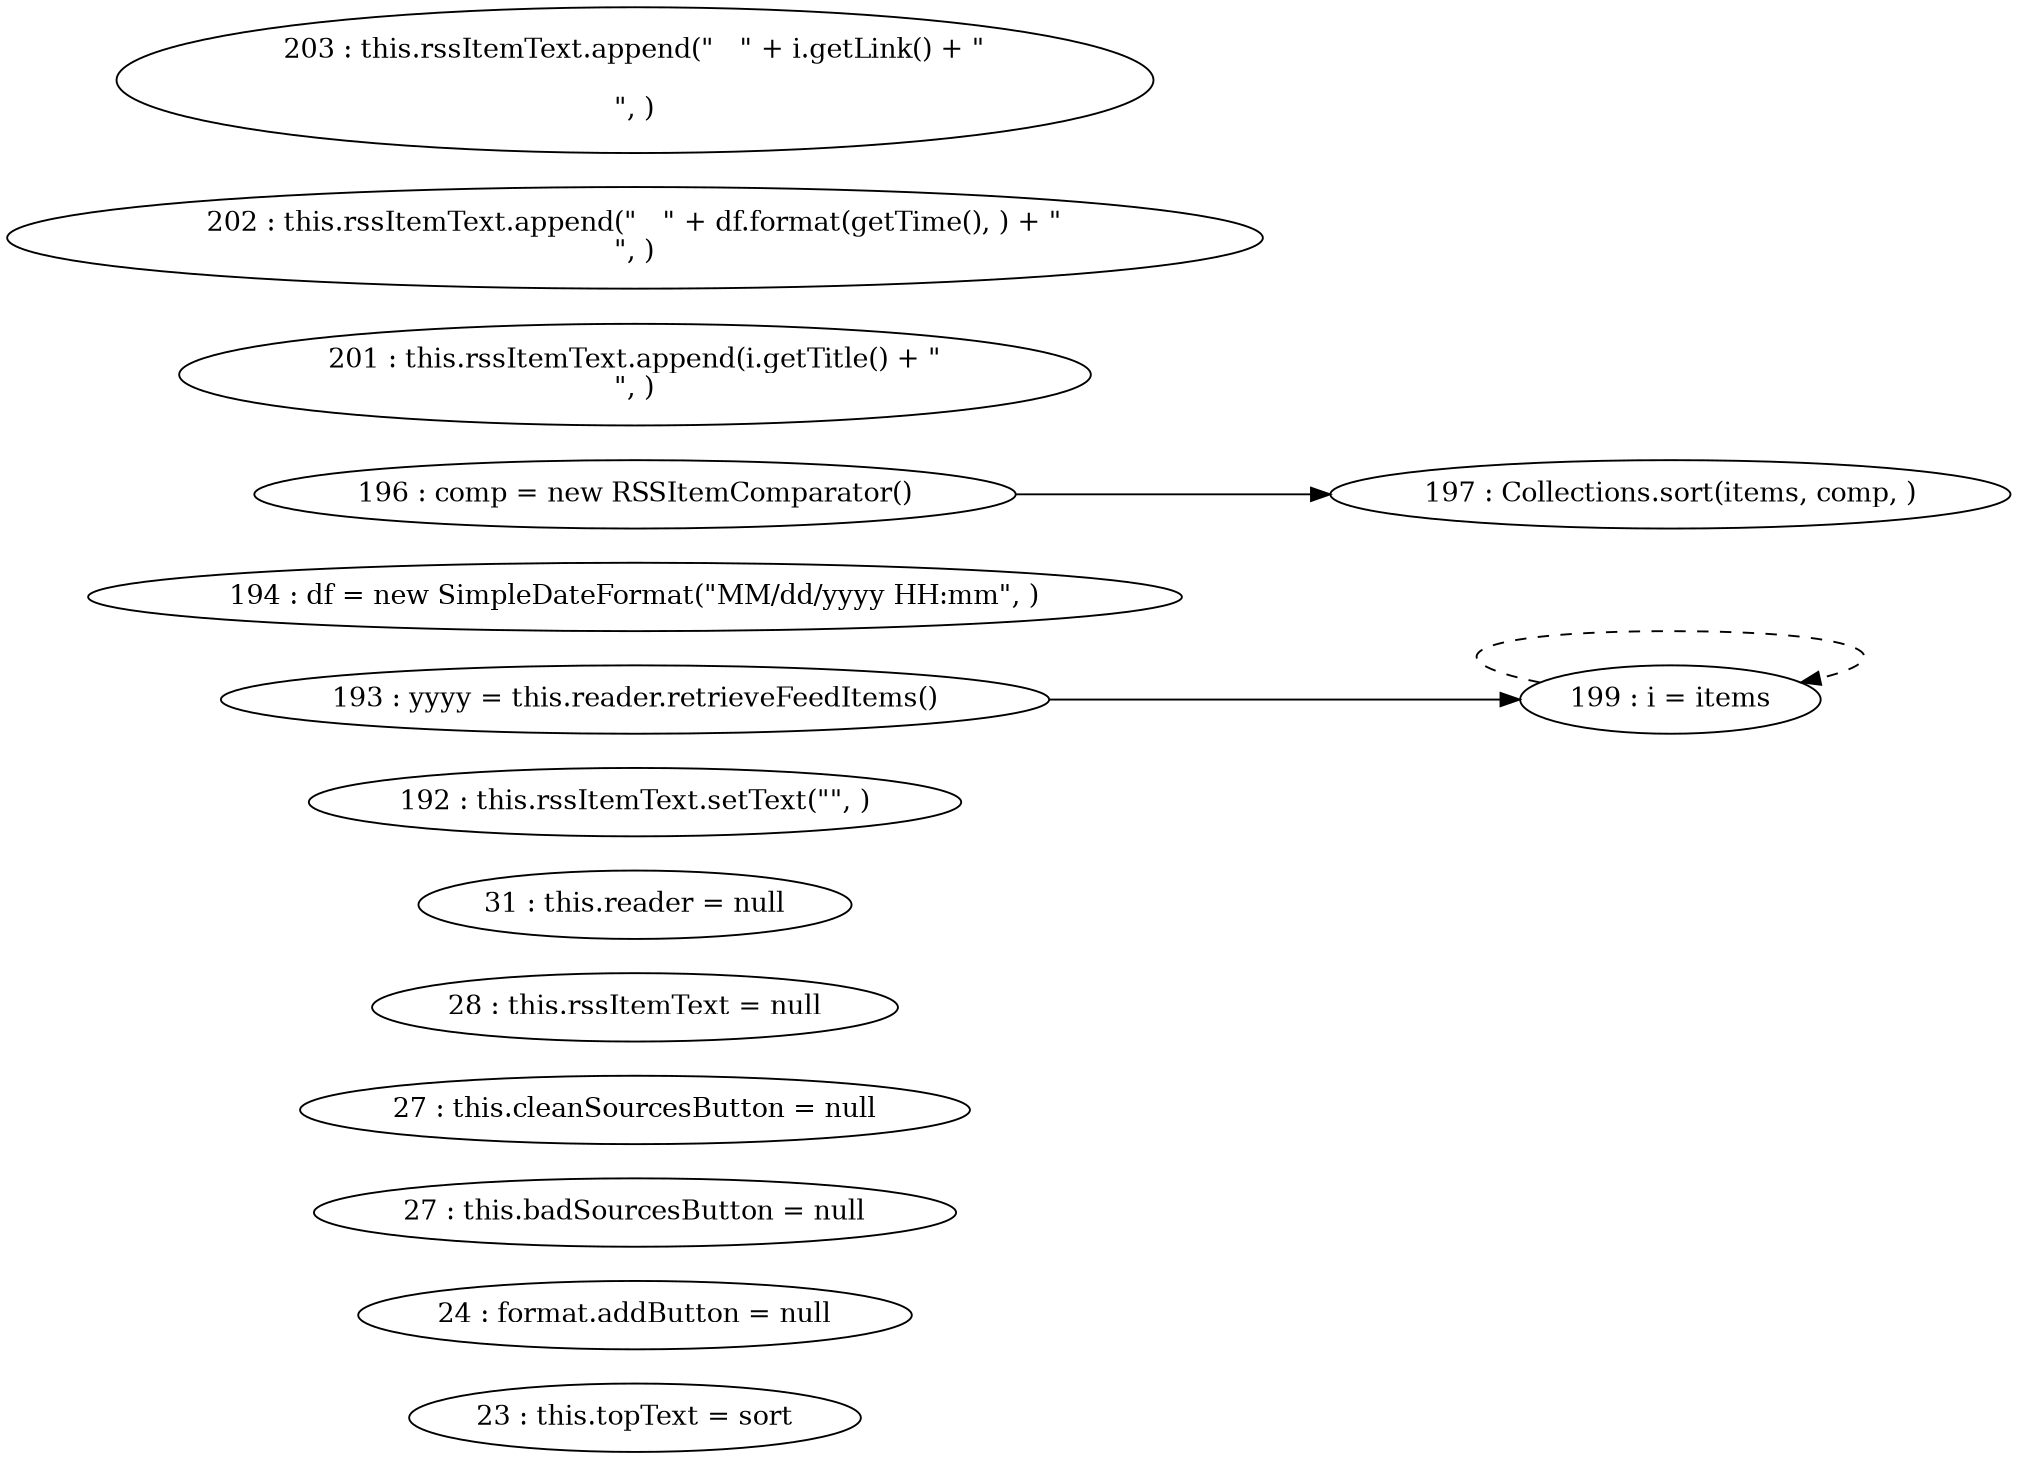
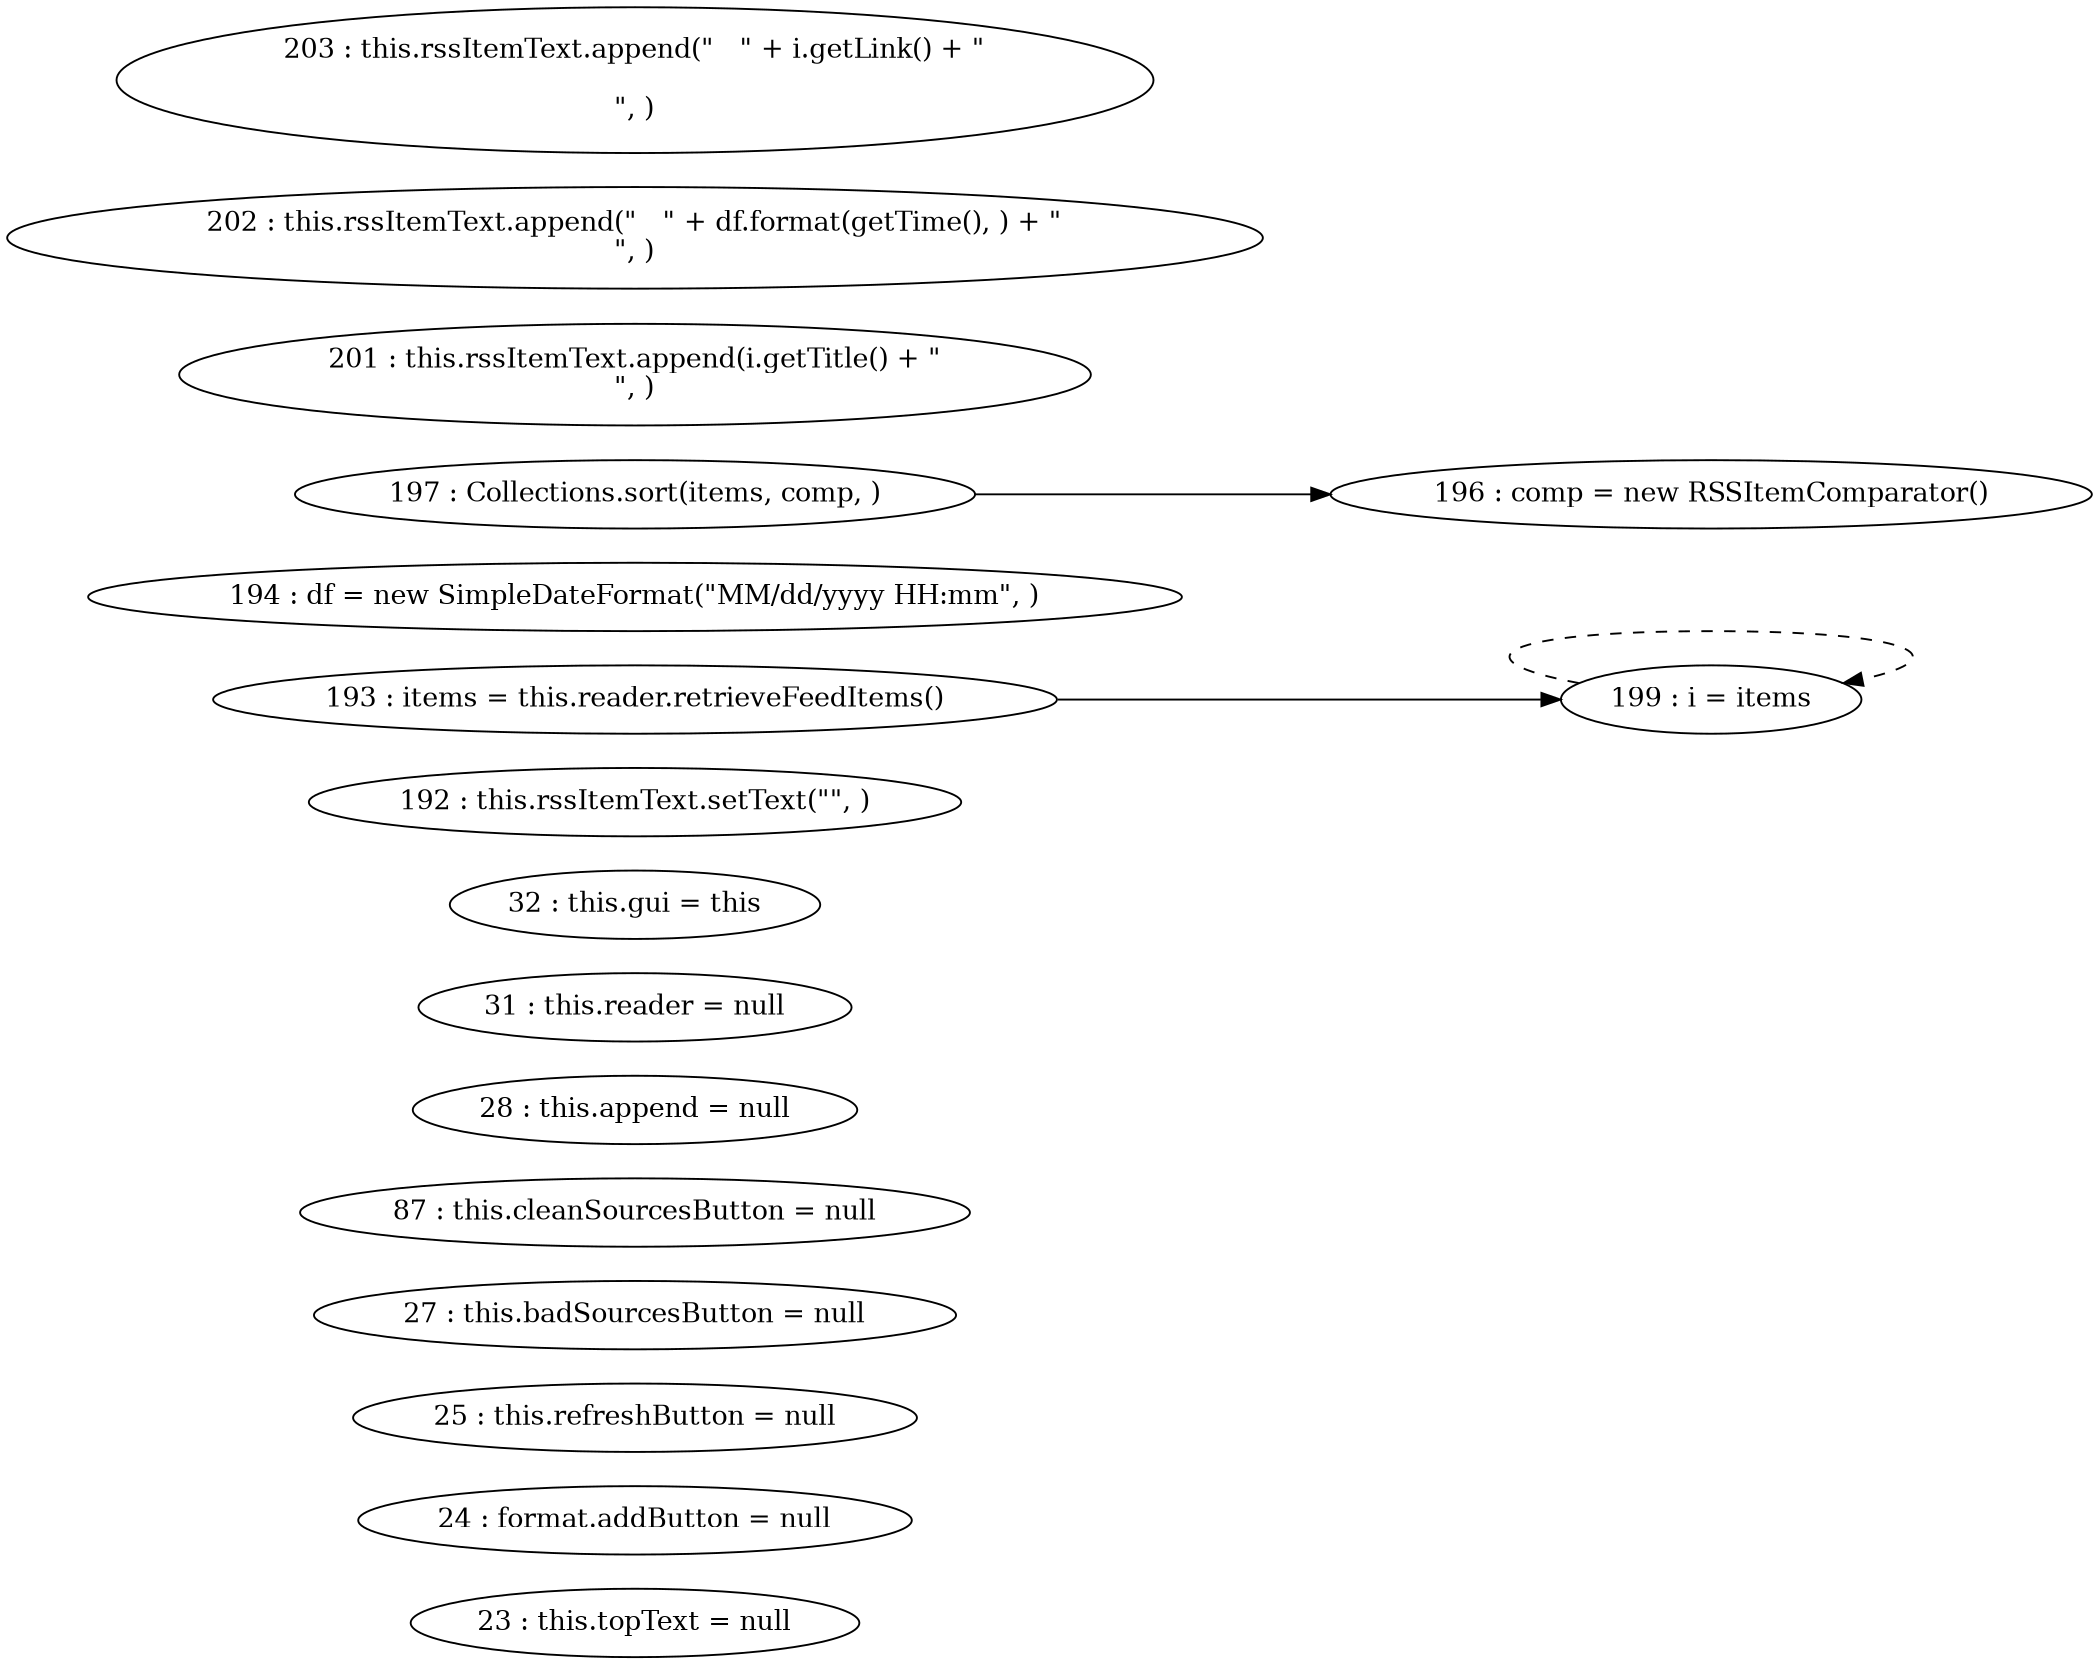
edge "196 : comp = new RSSItemComparator()" -> "197 : Collections.sort(items, comp, )": reversed
node "193 : yyyy = this.reader.retrieveFeedItems()": label "193 : yyyy = this.reader.retrieveFeedItems()" -> "193 : items = this.reader.retrieveFeedItems()"
node "32 : this.gui = this": added
node "28 : this.rssItemText = null": label "28 : this.rssItemText = null" -> "28 : this.append = null"
node "27 : this.cleanSourcesButton = null": label "27 : this.cleanSourcesButton = null" -> "87 : this.cleanSourcesButton = null"
node "25 : this.refreshButton = null": added
node "23 : this.topText = sort": label "23 : this.topText = sort" -> "23 : this.topText = null"
